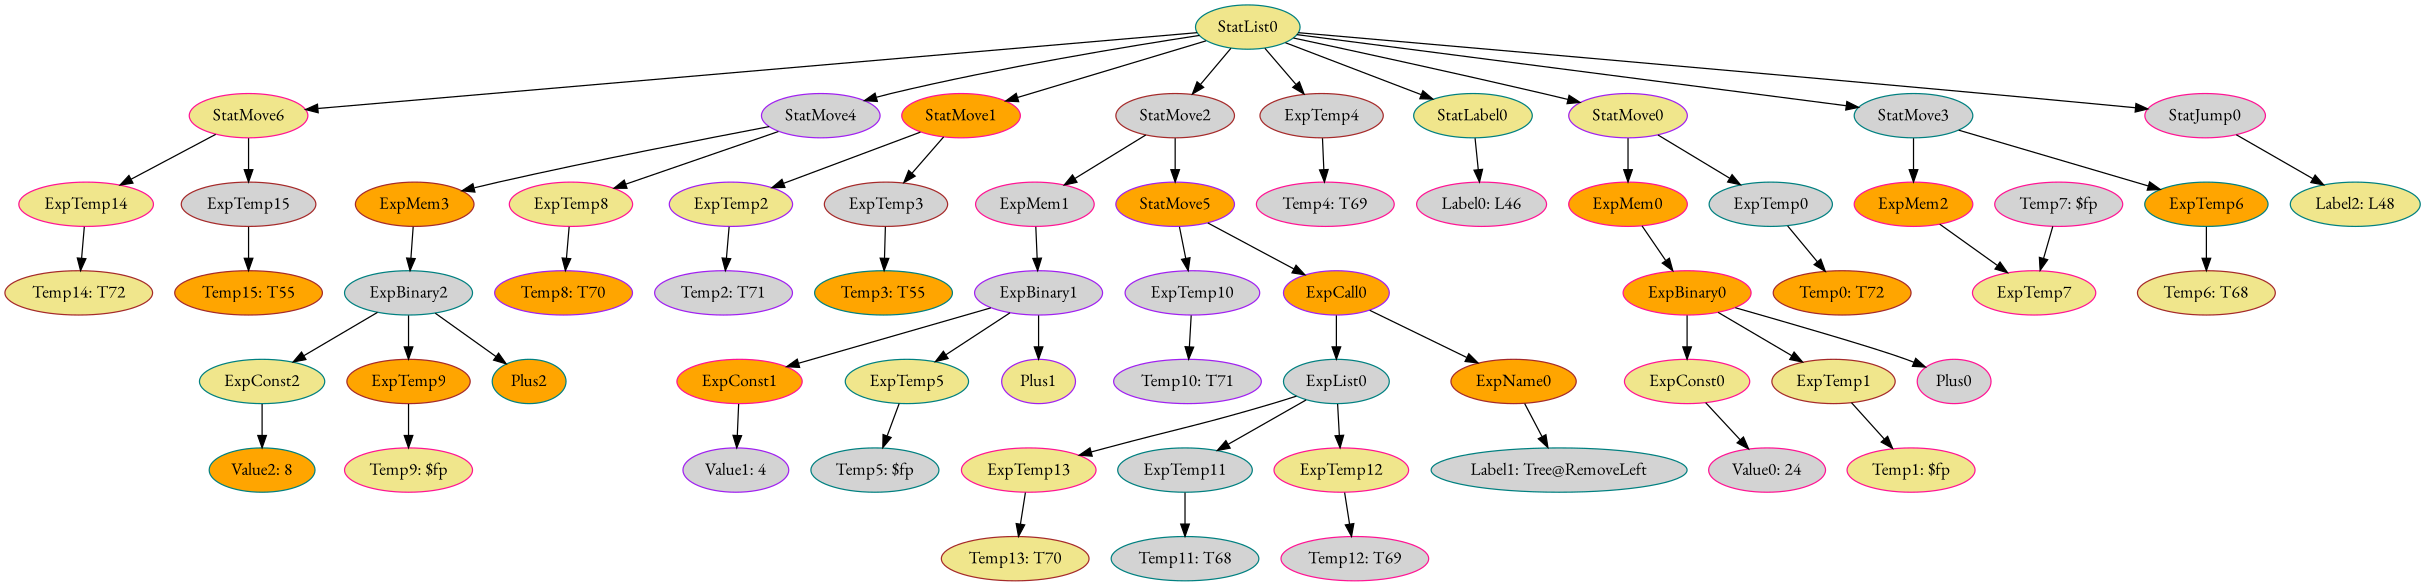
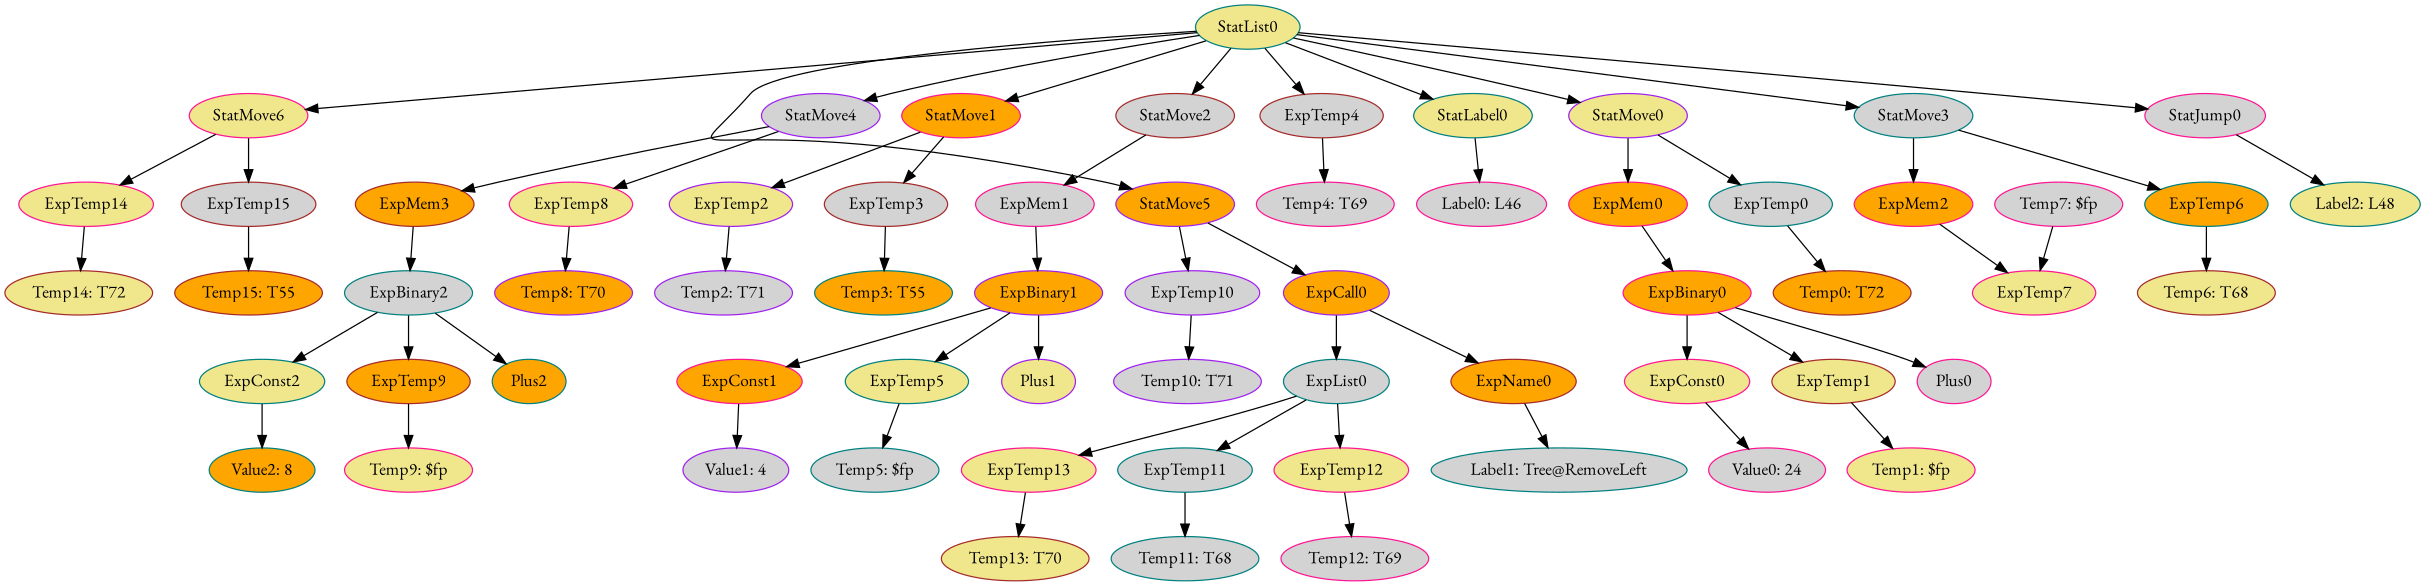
edge "StatMove2" -> "StatMove5": now "StatList0" -> "StatMove5"
node "ExpBinary1": fillcolor lightgrey -> orange
